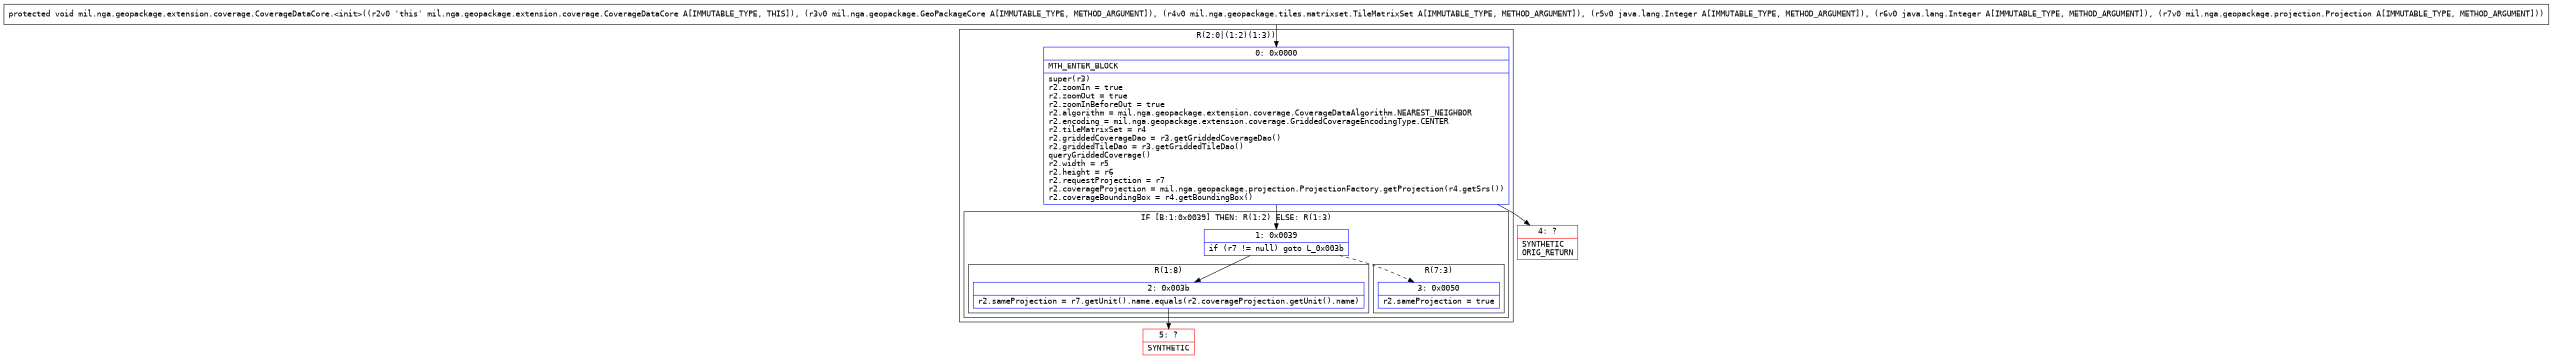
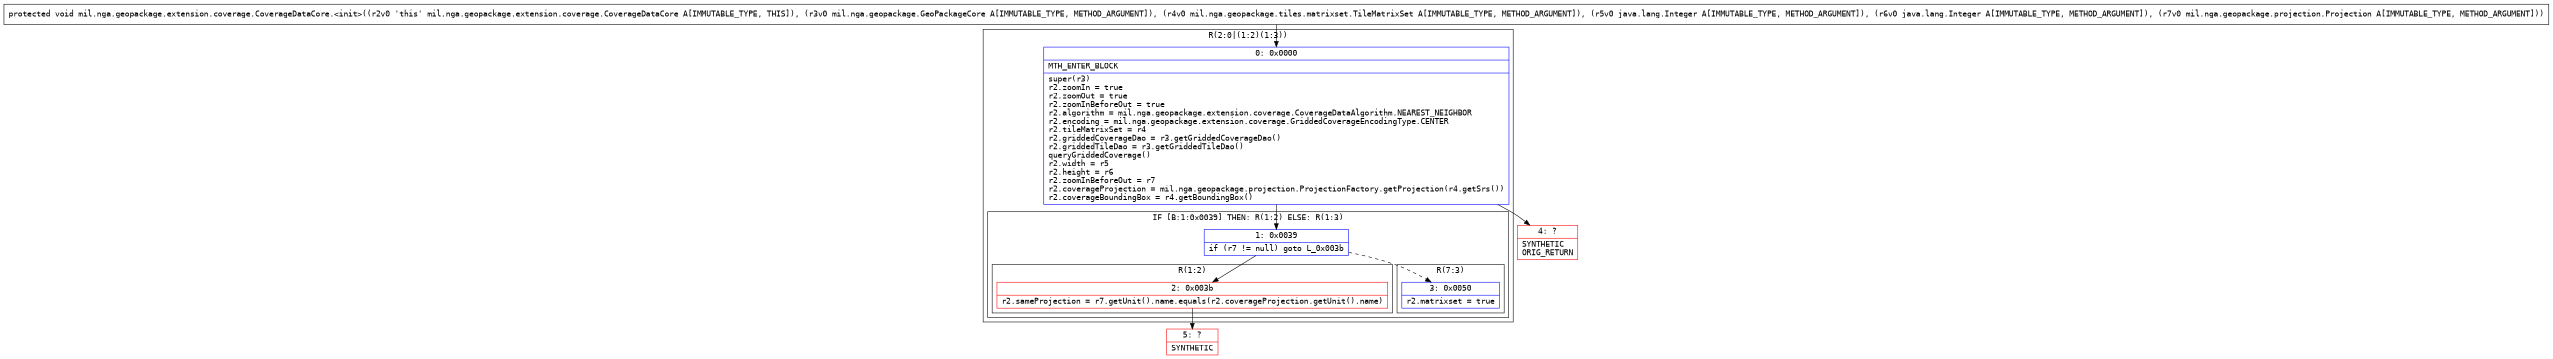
node "0: 0x0000": text "r2.requestProjection = r7" -> "r2.zoomInBeforeOut = r7"
cluster "R(1:8)": label "R(1:8)" -> "R(1:2)"
node "2: 0x003b": color blue -> red
node "3: 0x0050": text "r2.sameProjection = true" -> "r2.matrixset = true"
